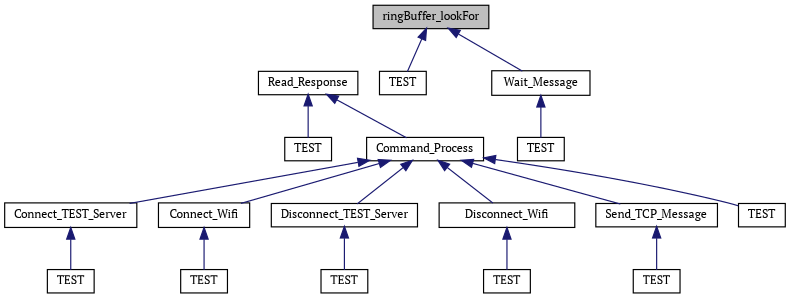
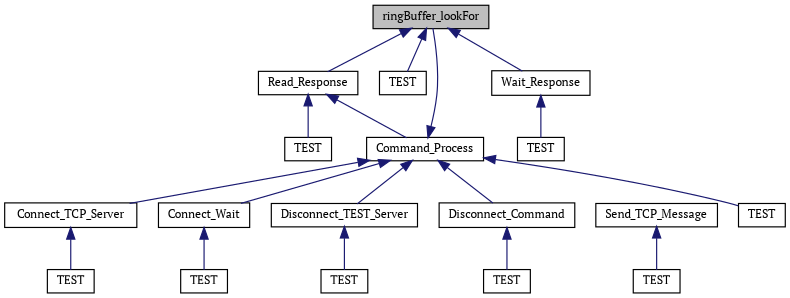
edge "Read_Response" -> "ringBuffer_lookFor": added
node "Wait_Message": label "Wait_Message" -> "Wait_Response"
edge "Send_TCP_Message" -> "Command_Process": now "ringBuffer_lookFor" -> "Command_Process"
node "Connect_TEST_Server": label "Connect_TEST_Server" -> "Connect_TCP_Server"
node "Connect_Wifi": label "Connect_Wifi" -> "Connect_Wait"
node "Disconnect_Wifi": label "Disconnect_Wifi" -> "Disconnect_Command"
